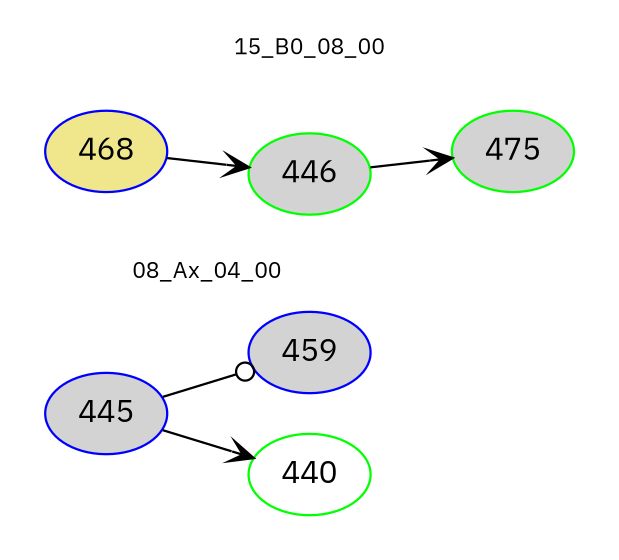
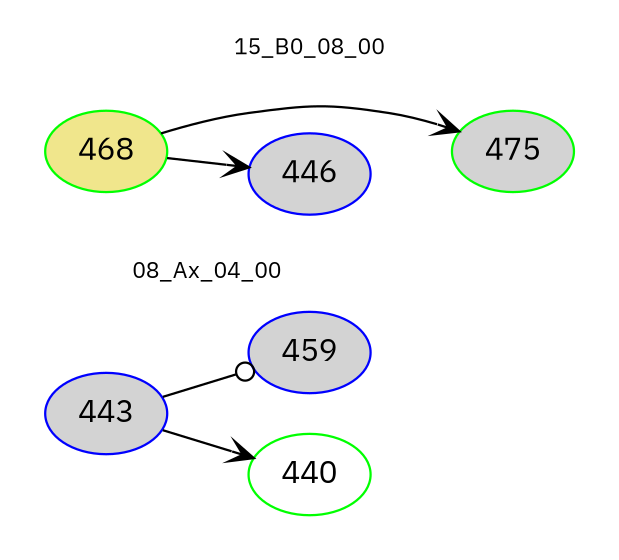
node "468": color blue -> green
edge "446" -> "475": now "468" -> "475"
node "446": color green -> blue
node "445": label "445" -> "443"
